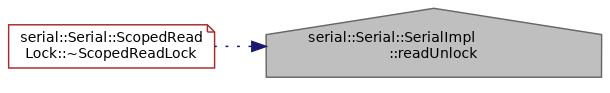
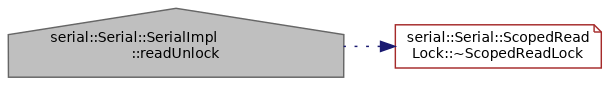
edge "serial::Serial::ScopedRead Lock::~ScopedReadLock" -> "serial::Serial::SerialImpl ::readUnlock": reversed
